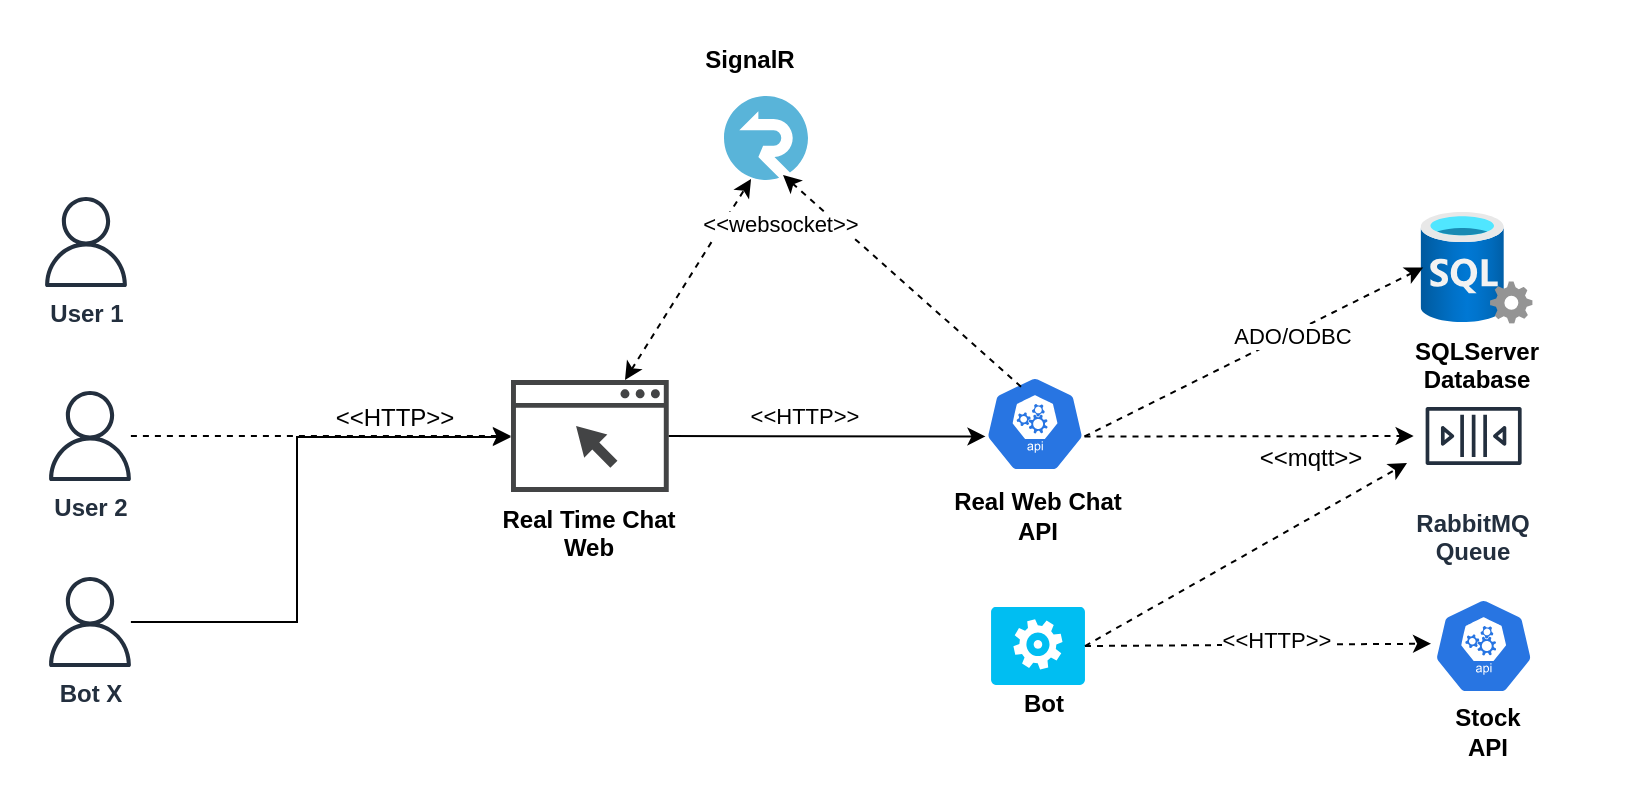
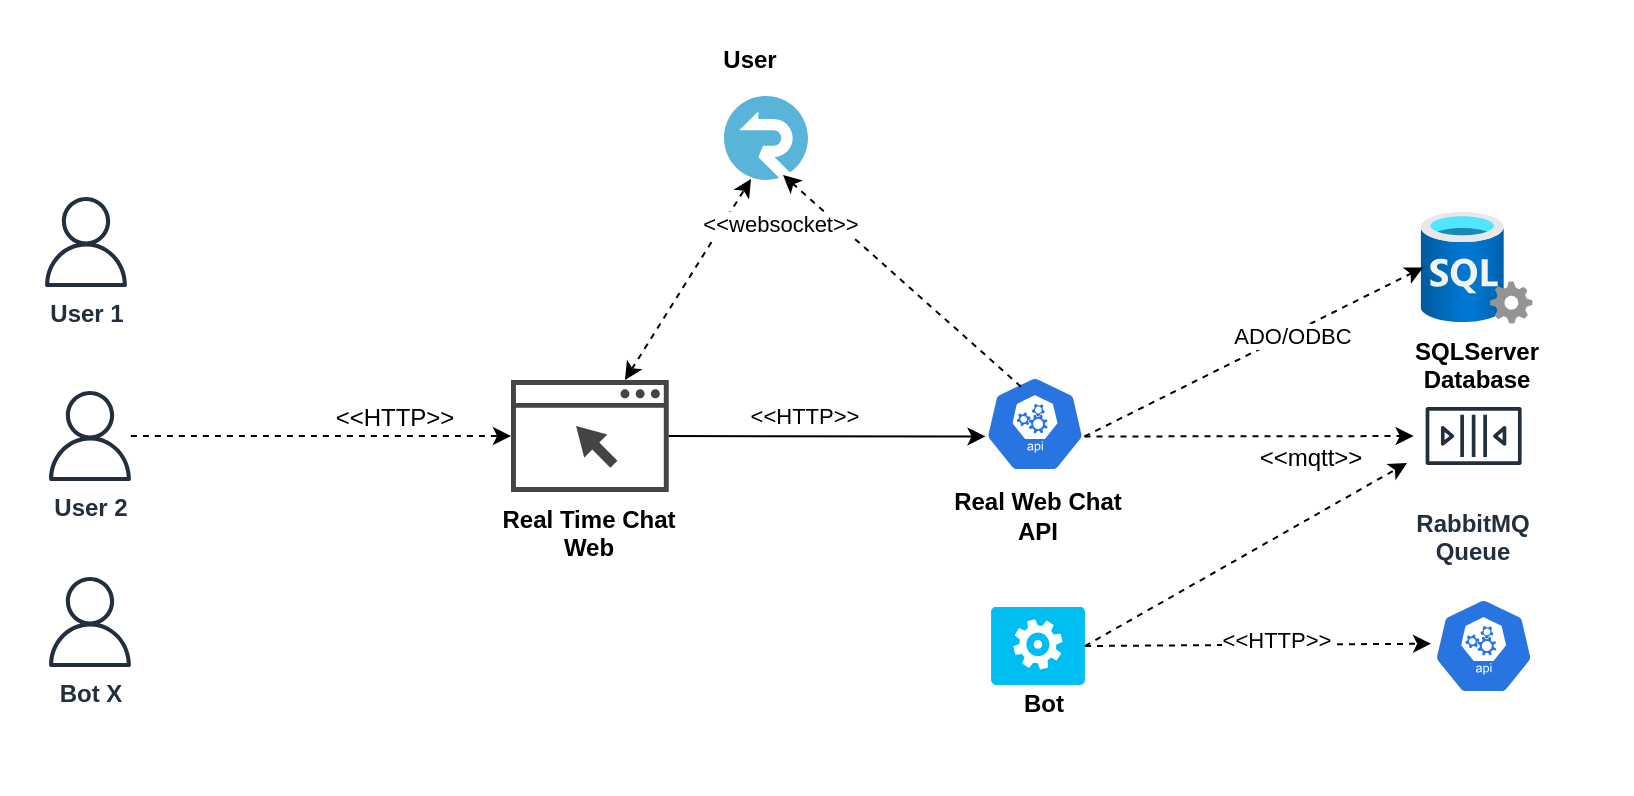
node "SignalR": label "SignalR" -> "User"
edge "Bot X" -> "Real Time Chat Web": removed
node "Stock API": removed
